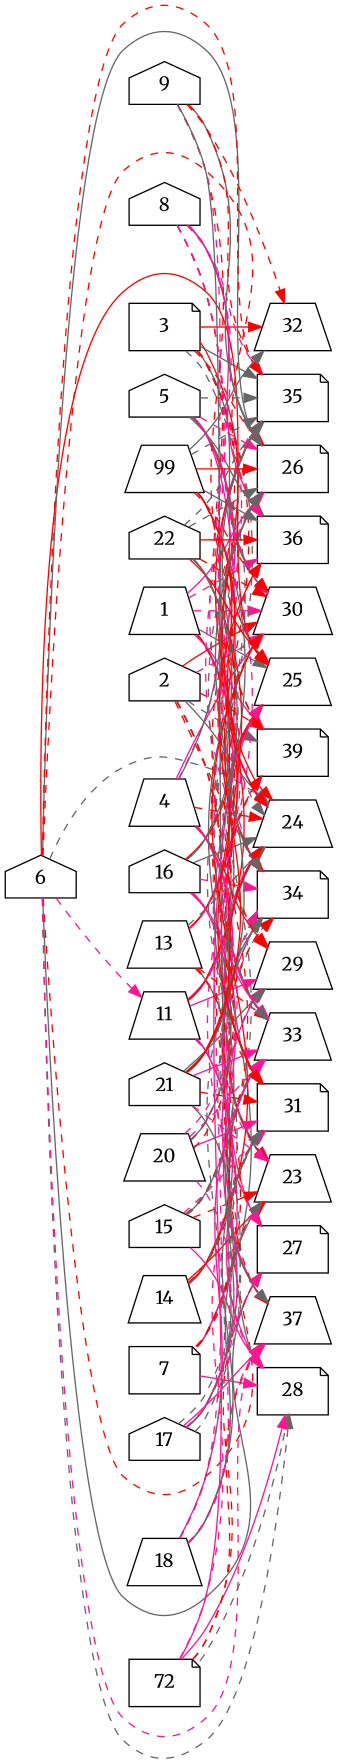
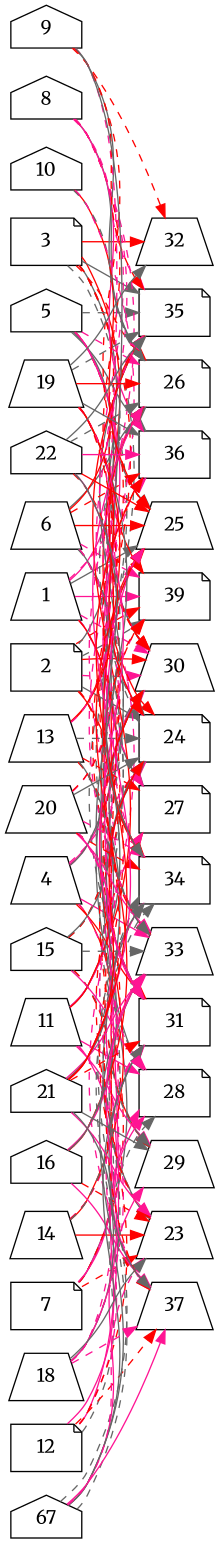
edge "6" -> "35": style dashed -> solid
node "10": added
node "99": label "99" -> "19"
edge "22" -> "35": style dashed -> solid
edge "22" -> "36": color red -> deeppink
edge "3" -> "34": removed
edge "16" -> "35": now "2" -> "35"
node "2": shape house -> note
edge "22" -> "29": removed
edge "2" -> "34": style dashed -> solid
edge "21" -> "26": color gray40 -> deeppink
edge "4" -> "24": color red -> deeppink
edge "22" -> "31": color red -> deeppink
node "24": shape trapezium -> note
node "6": shape house -> trapezium
edge "6" -> "11": now "6" -> "39"
edge "4" -> "23": style solid -> dashed
edge "20" -> "33": style dashed -> solid
edge "21" -> "23": style dashed -> solid
edge "15" -> "31": removed
edge "14" -> "33": style solid -> dashed
edge "14" -> "31": color red -> deeppink
node "17": label "17" -> "67"
node "72": label "72" -> "12"
